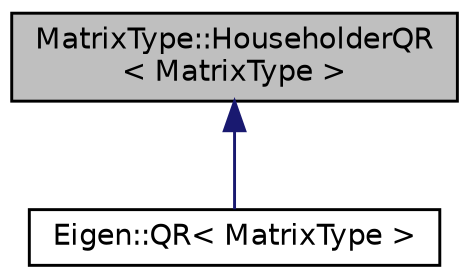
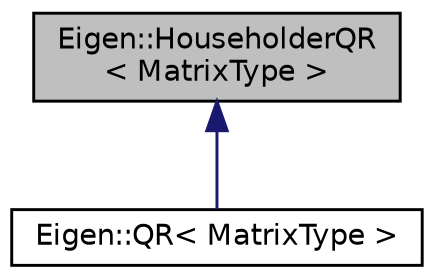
node "MatrixType::HouseholderQR < MatrixType >": label "MatrixType::HouseholderQR < MatrixType >" -> "Eigen::HouseholderQR < MatrixType >"
